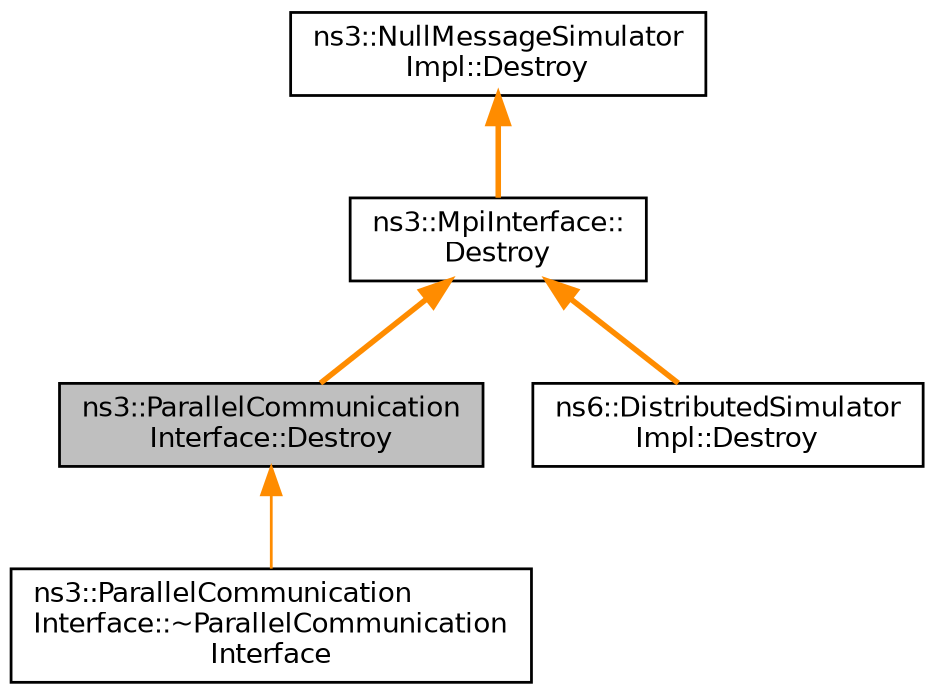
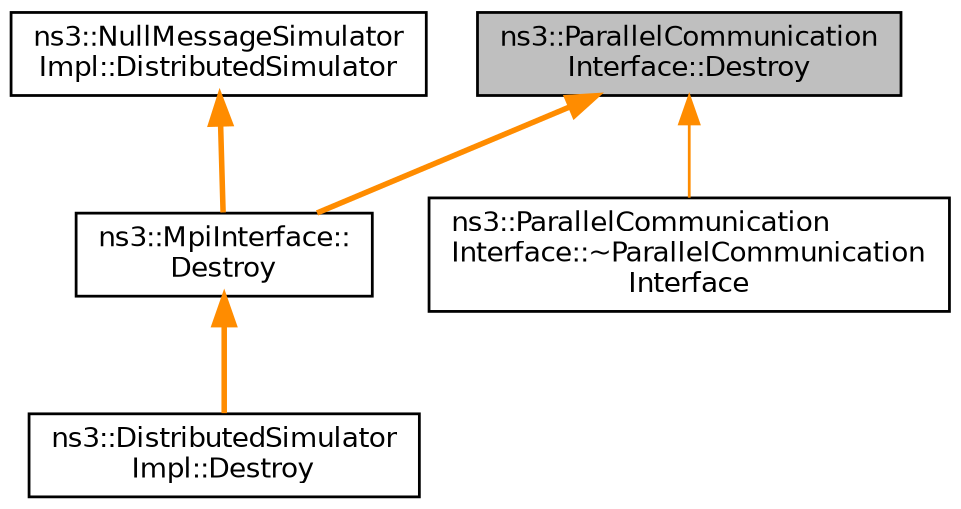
node "ns3::NullMessageSimulator Impl::Destroy": label "ns3::NullMessageSimulator Impl::Destroy" -> "ns3::NullMessageSimulator Impl::DistributedSimulator"
edge "ns3::ParallelCommunication Interface::Destroy" -> "ns3::MpiInterface:: Destroy": reversed
node "ns6::DistributedSimulator Impl::Destroy": label "ns6::DistributedSimulator Impl::Destroy" -> "ns3::DistributedSimulator Impl::Destroy"
